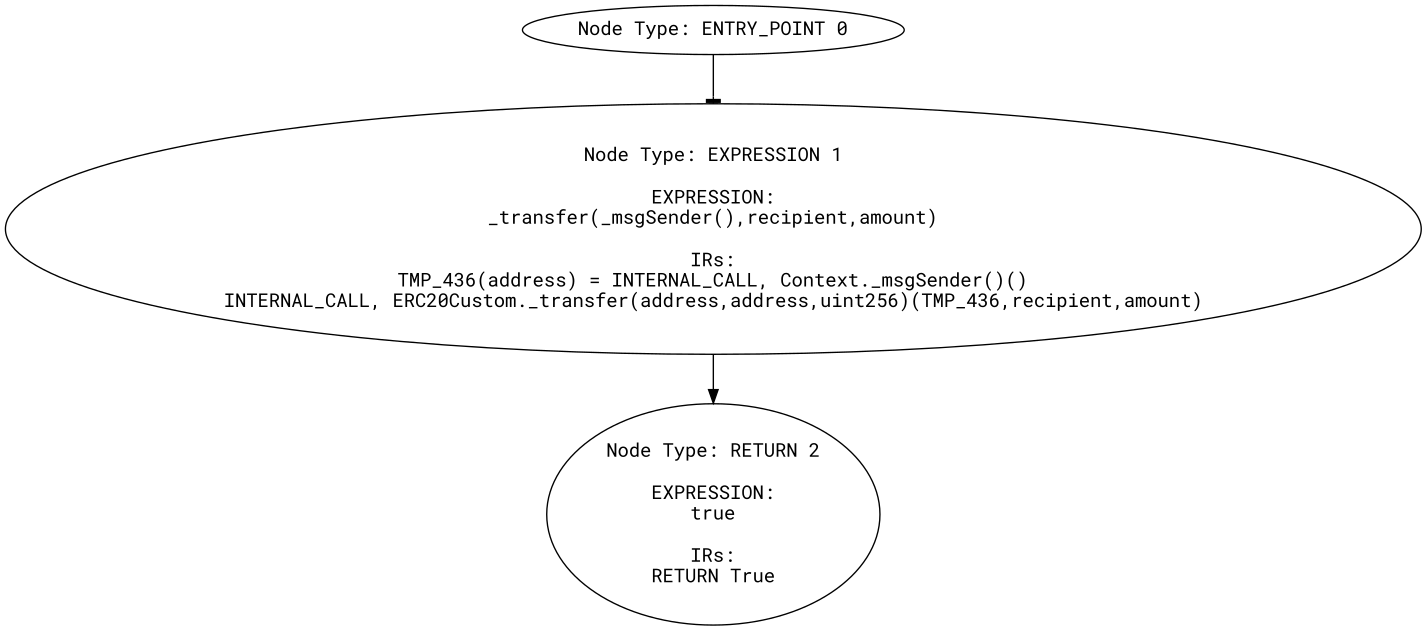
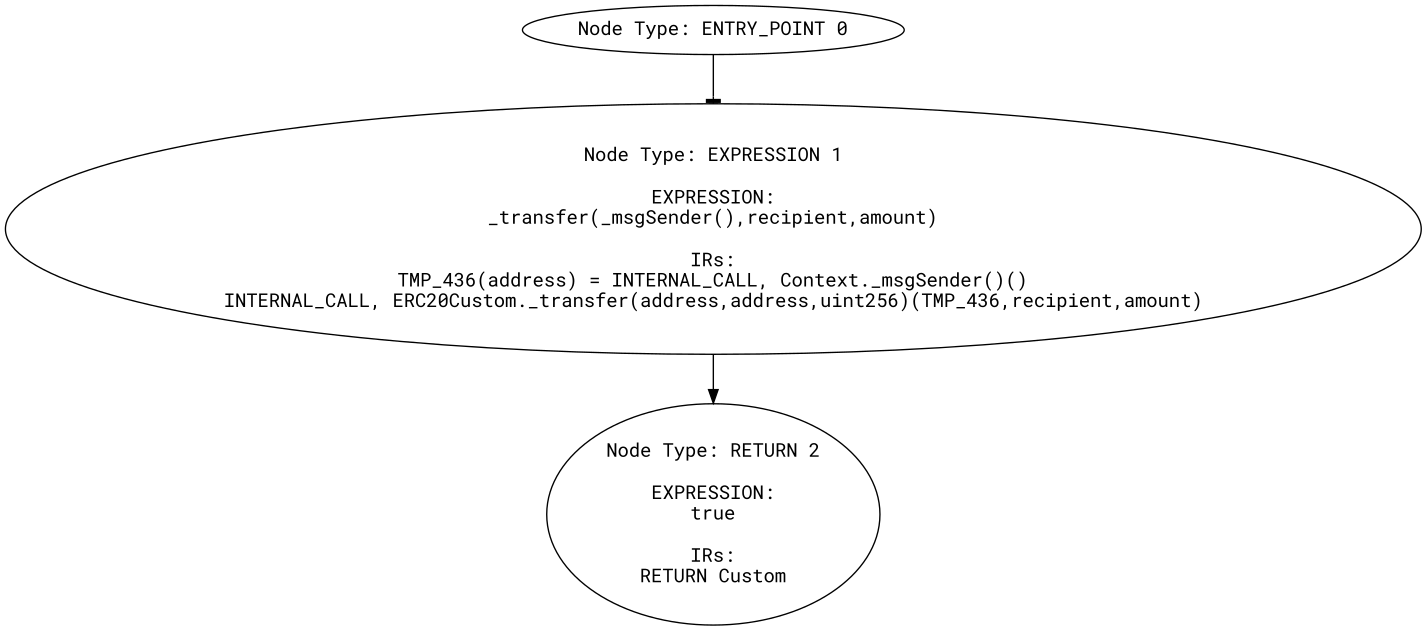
node "Node Type: RETURN 2 EXPRESSION: true IRs: RETURN True": label "Node Type: RETURN 2 EXPRESSION: true IRs: RETURN True" -> "Node Type: RETURN 2 EXPRESSION: true IRs: RETURN Custom"
